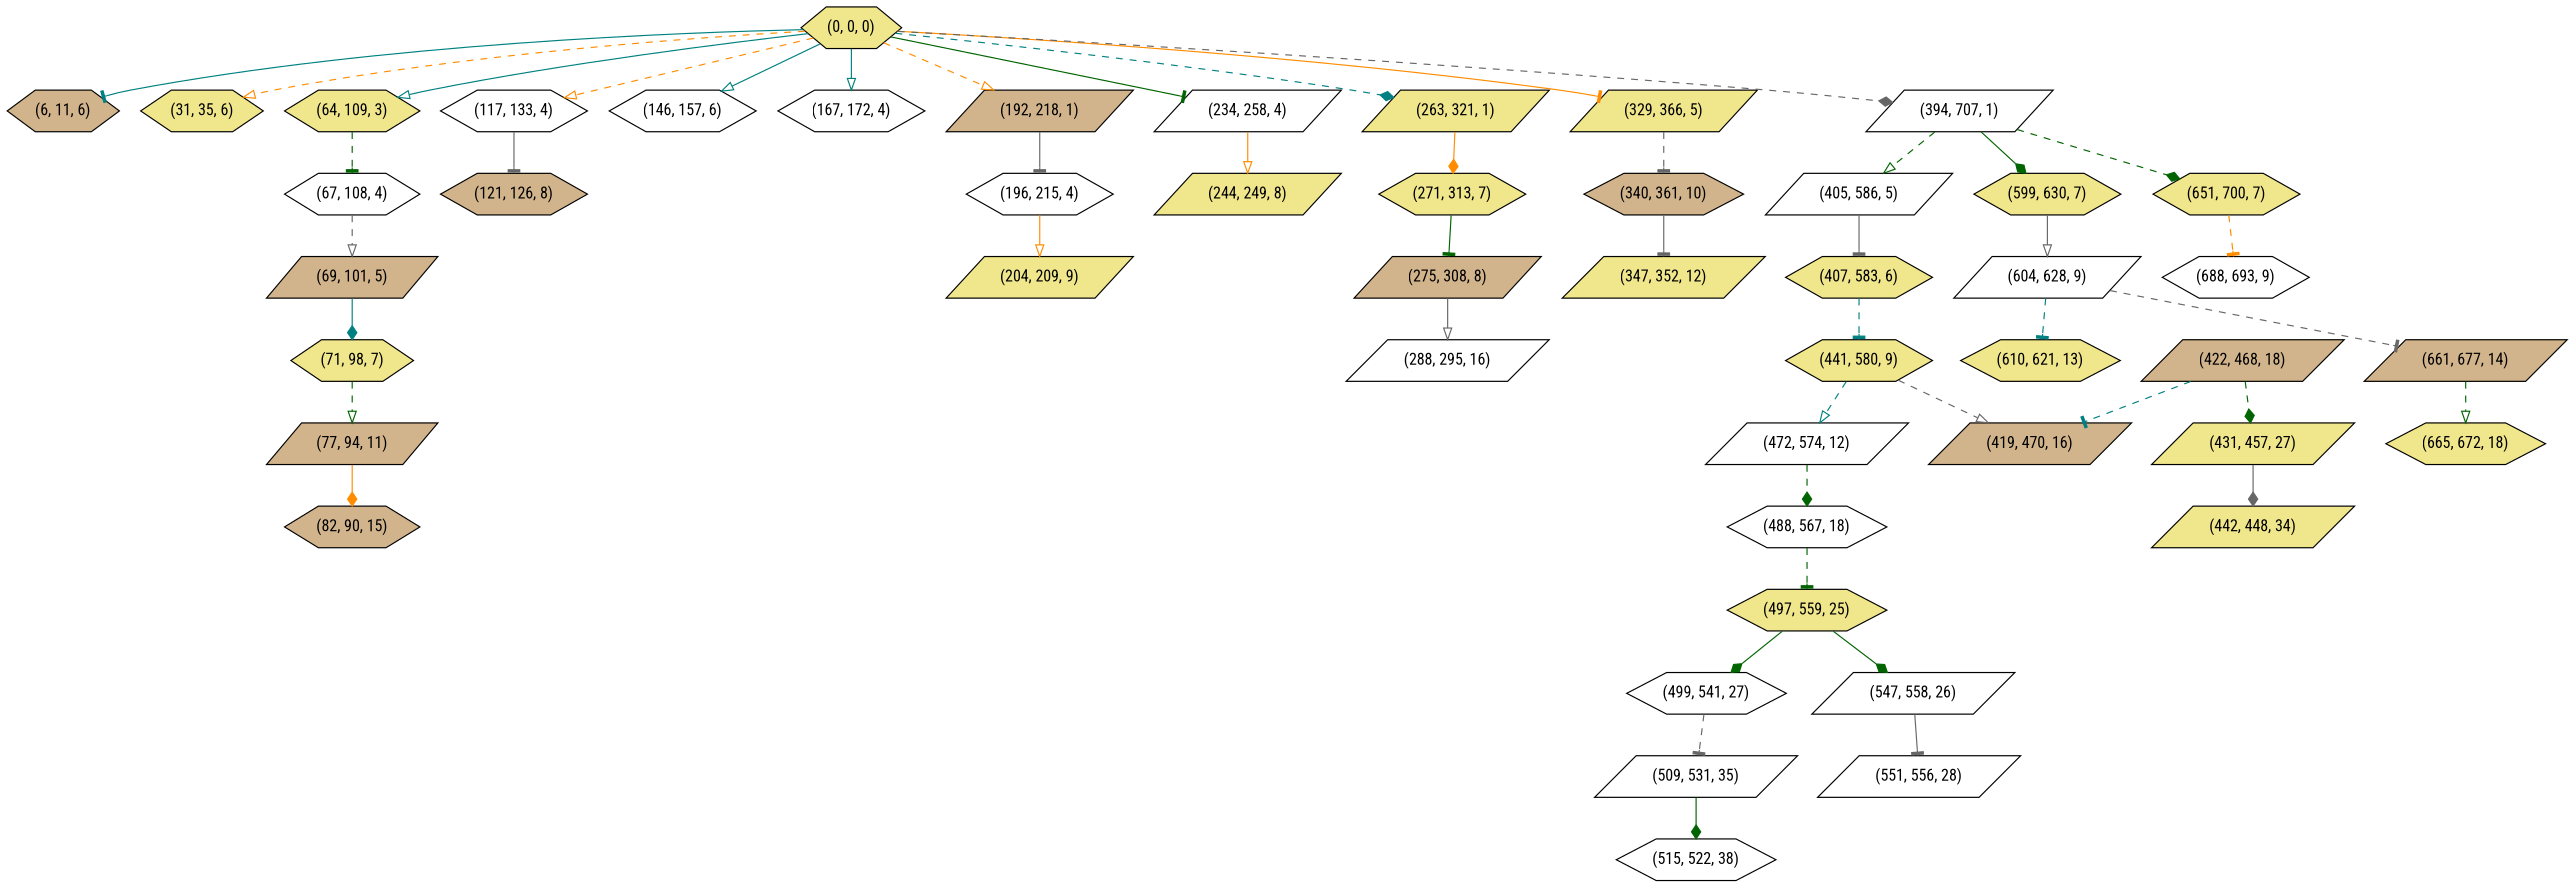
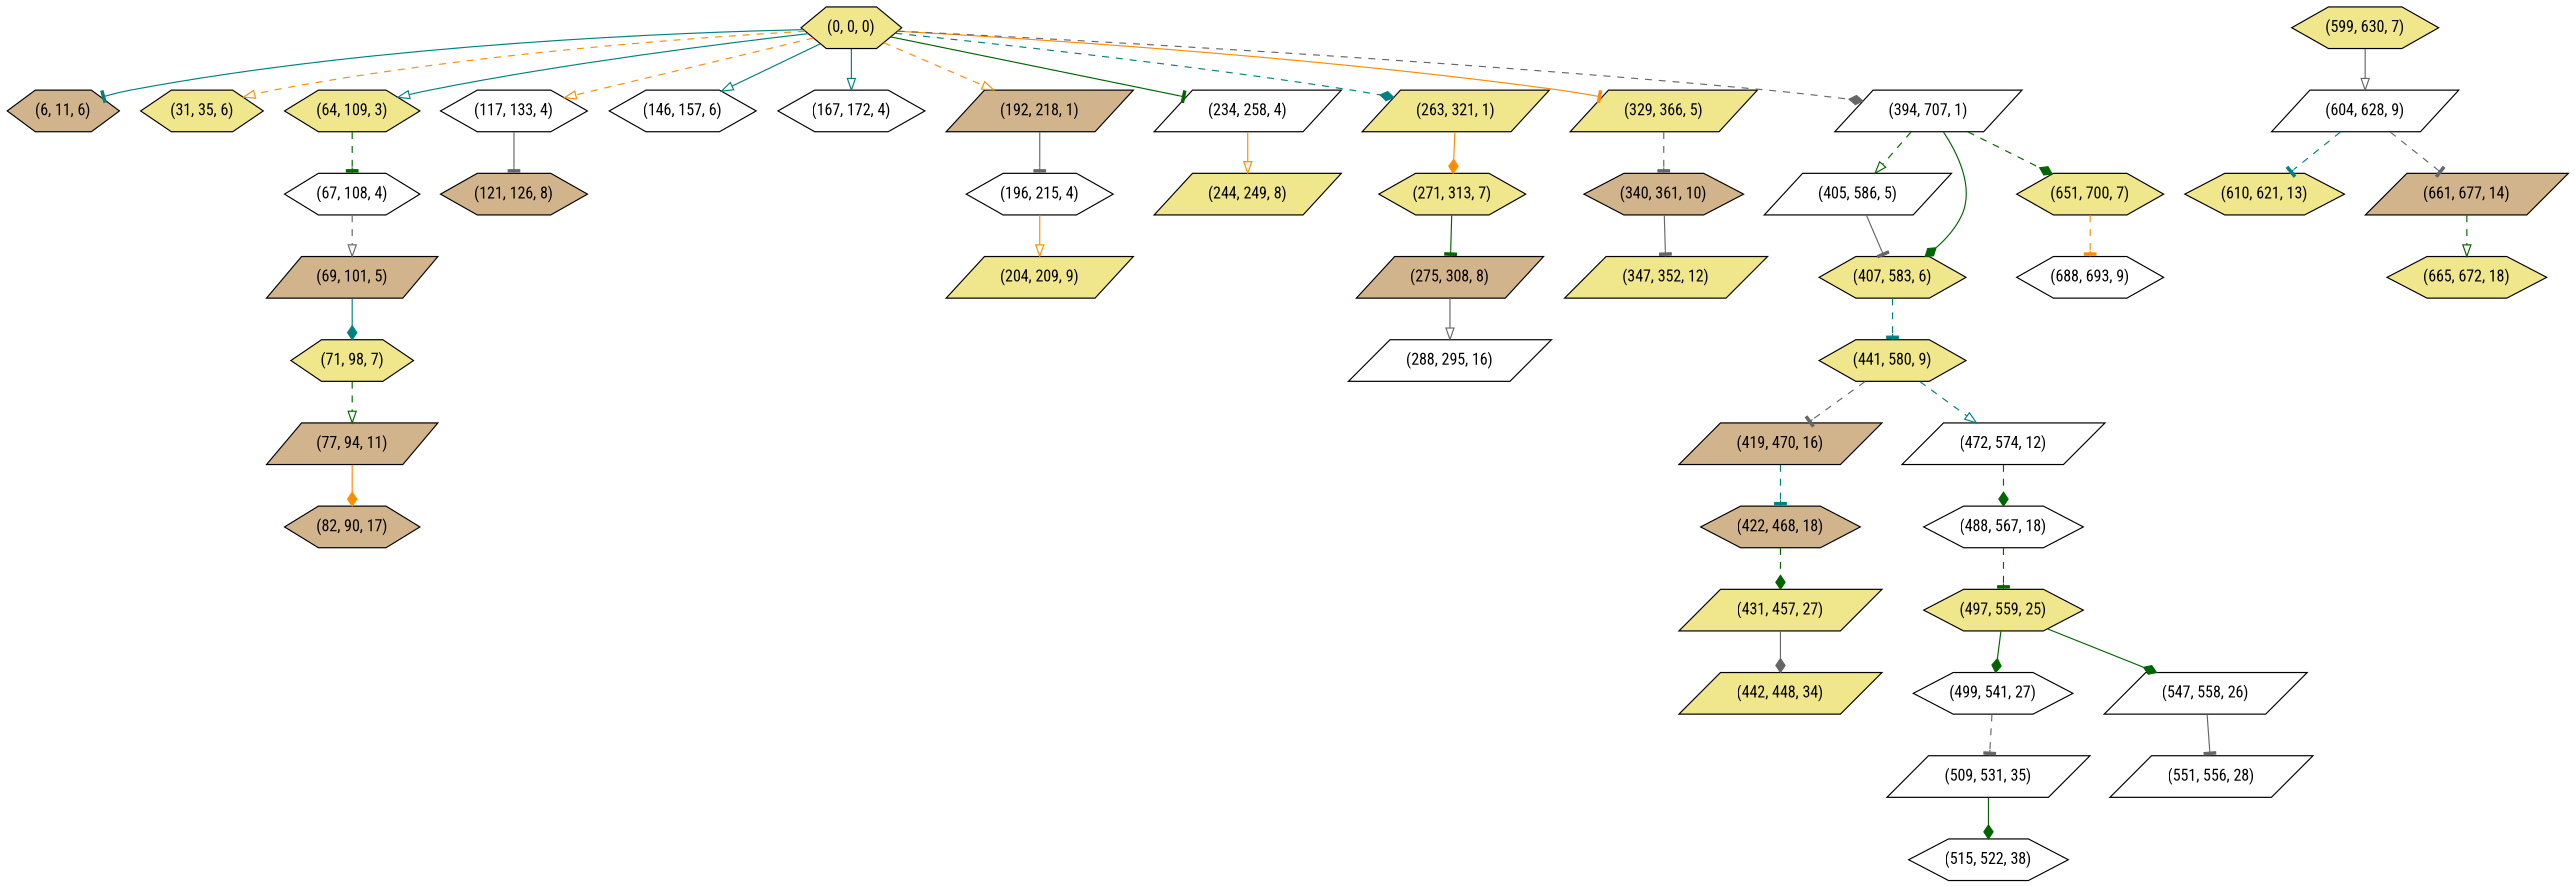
edge "(394, 707, 1)" -> "(599, 630, 7)": now "(394, 707, 1)" -> "(407, 583, 6)"
node "(422, 468, 18)": shape parallelogram -> hexagon
edge "(441, 580, 9)" -> "(419, 470, 16)": arrowhead onormal -> tee
edge "(422, 468, 18)" -> "(419, 470, 16)": reversed
node "(82, 90, 15)": label "(82, 90, 15)" -> "(82, 90, 17)"
